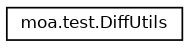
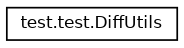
node "moa.test.DiffUtils": label "moa.test.DiffUtils" -> "test.test.DiffUtils"
